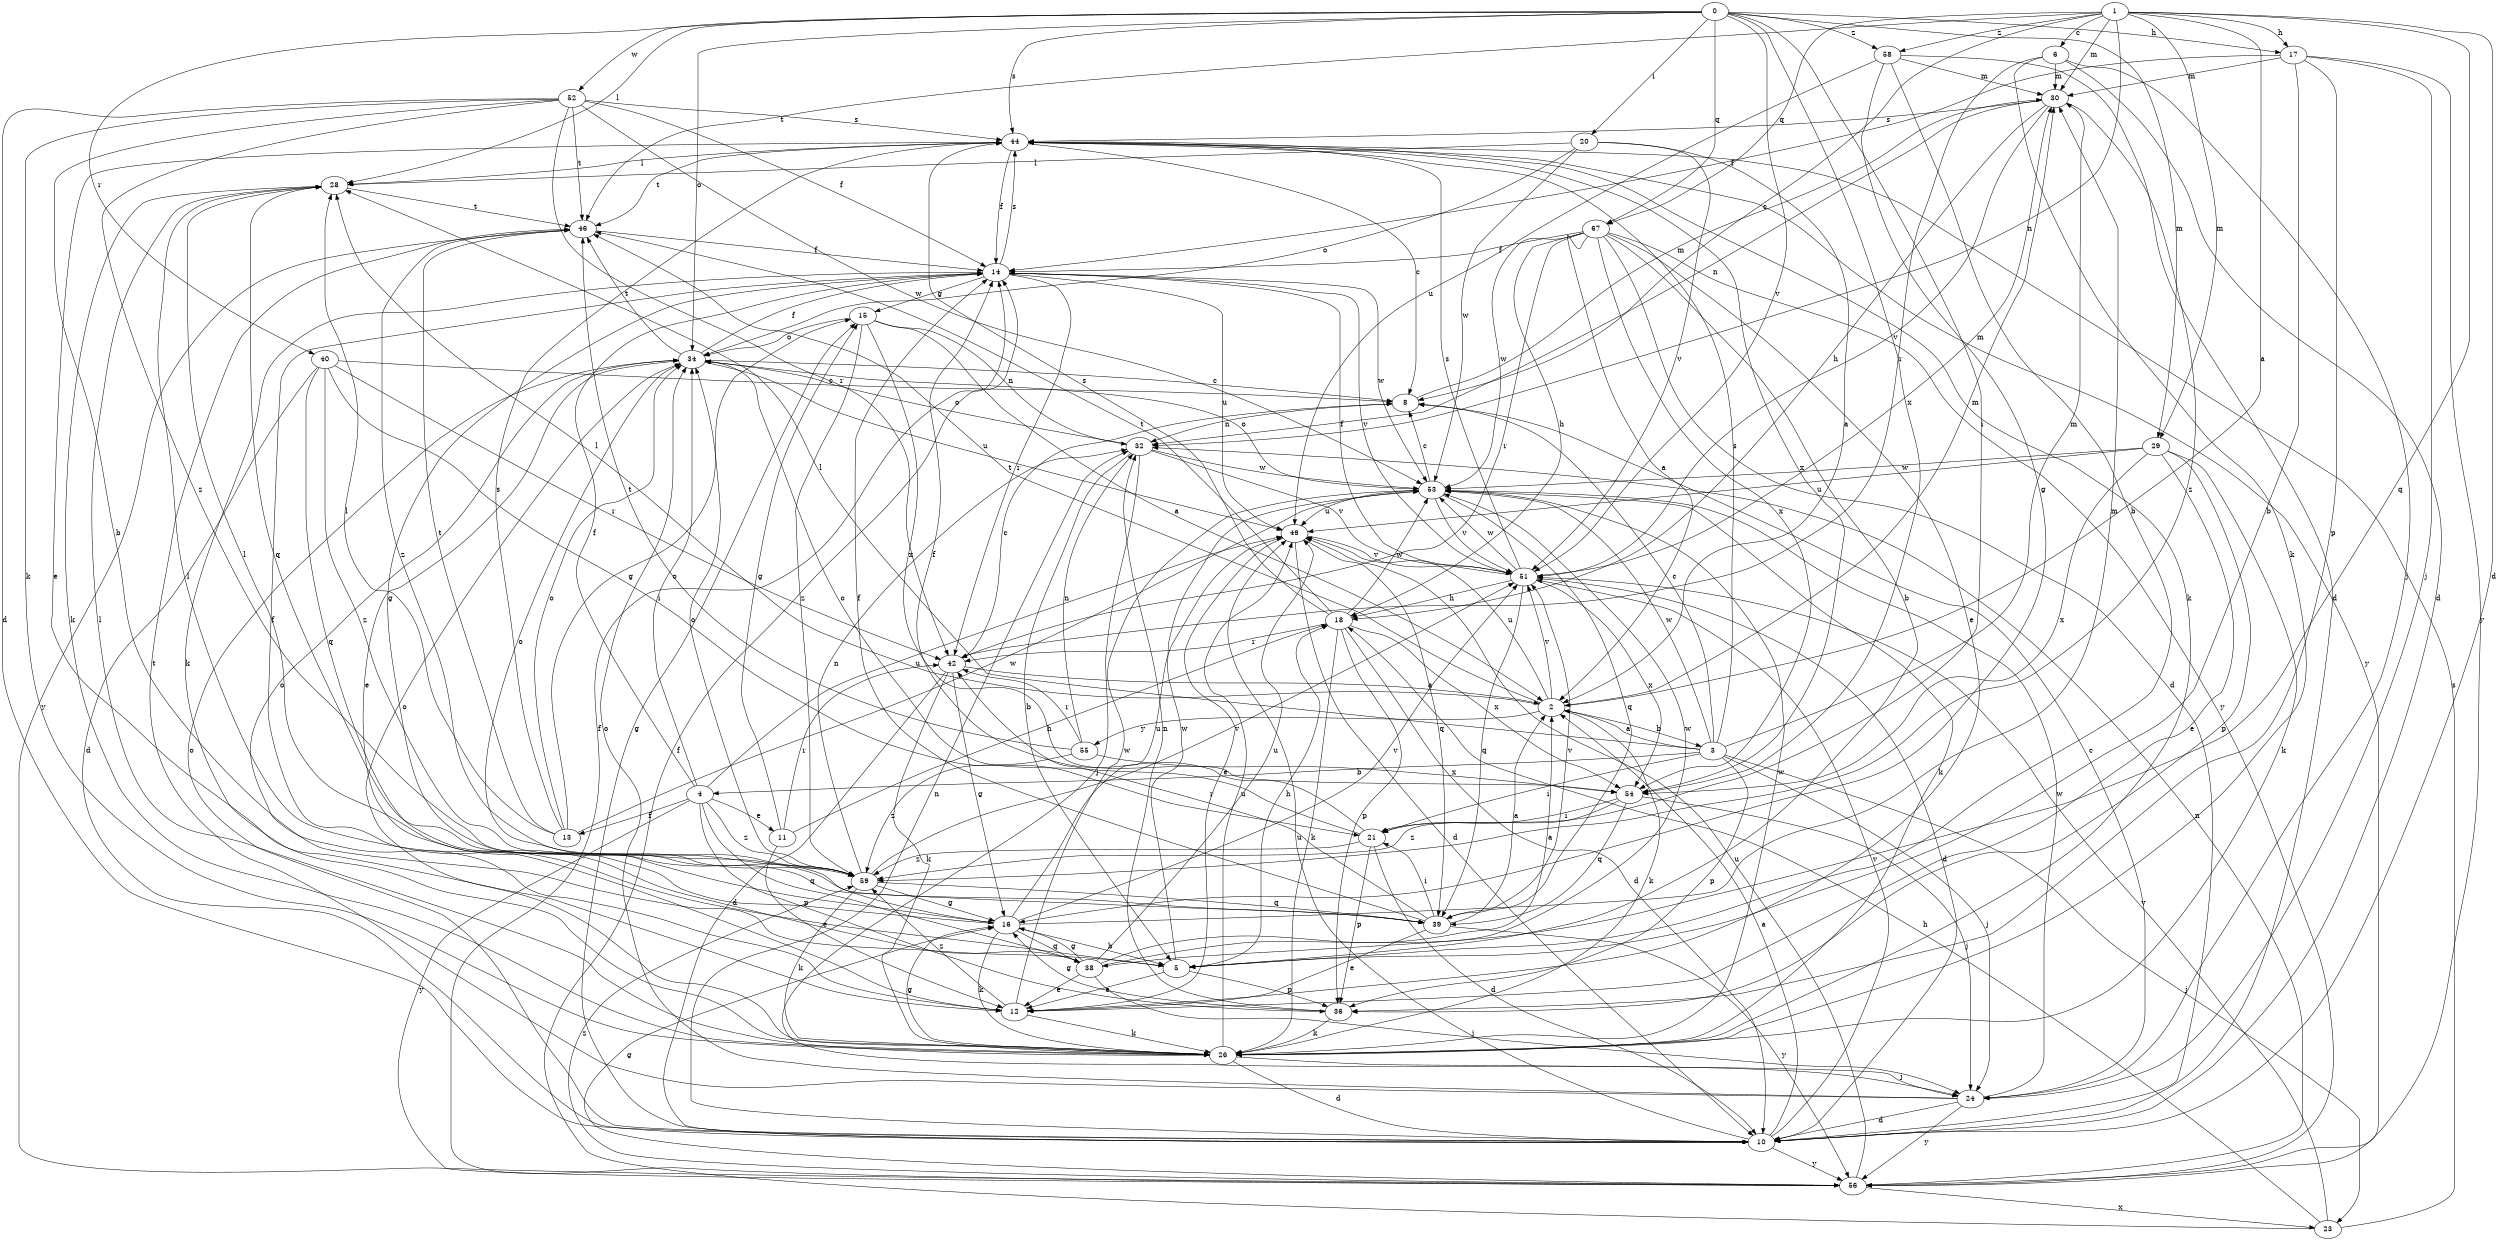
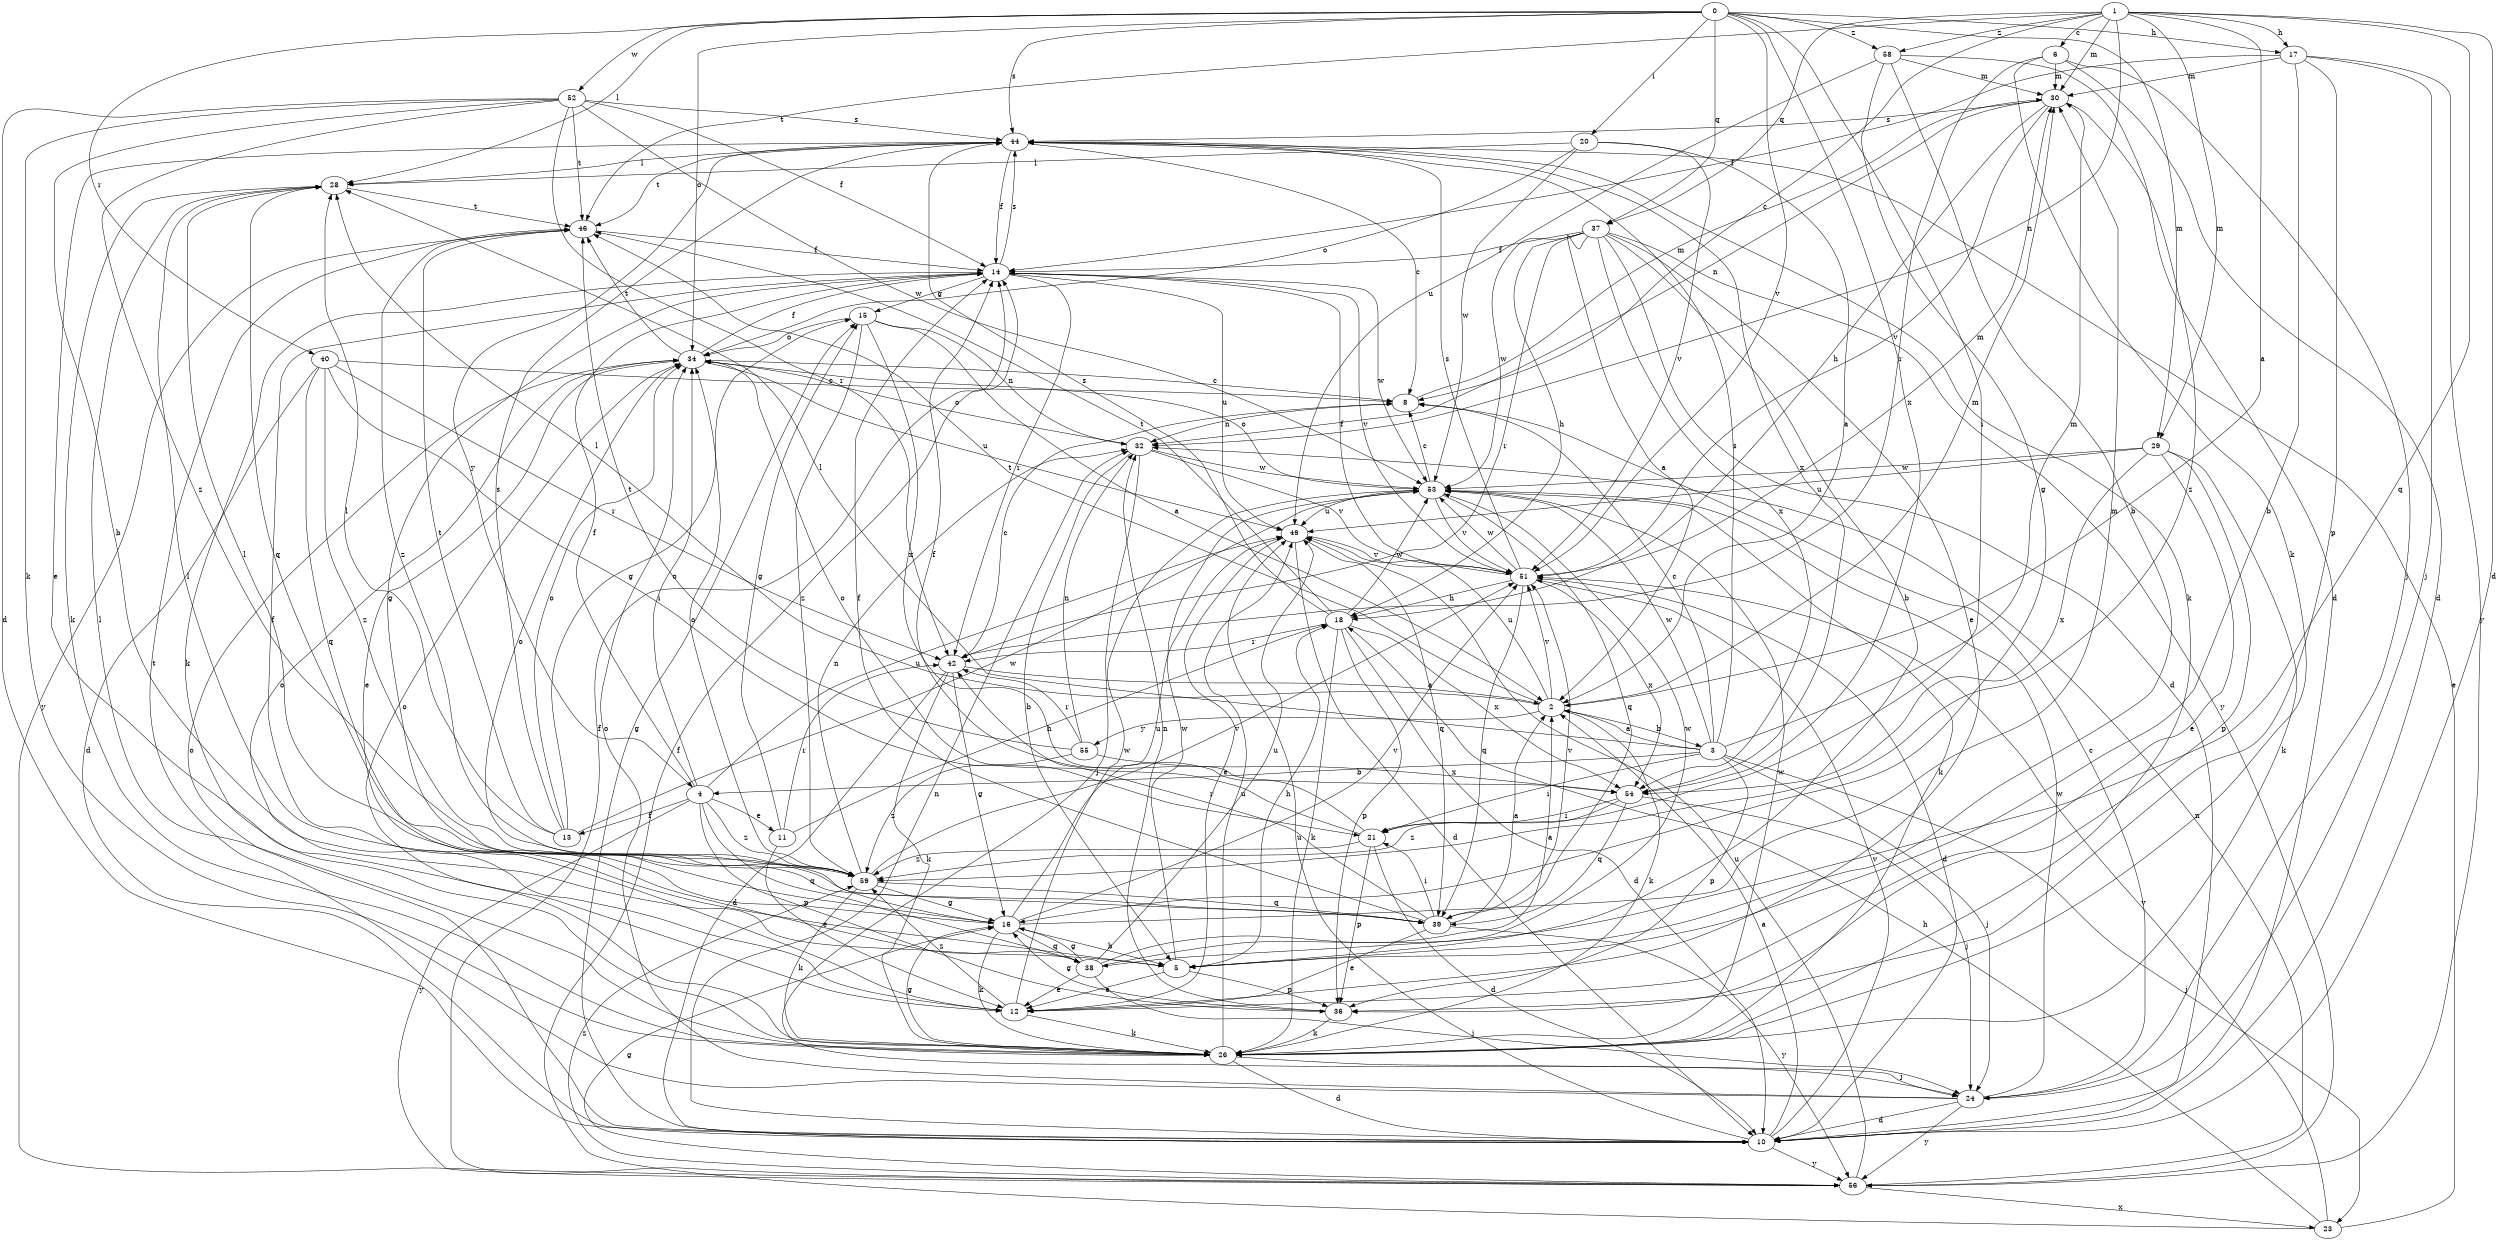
node "67": label "67" -> "37"
edge "44" -> "56": now "44" -> "4"
edge "23" -> "44": label "s" -> "e"
